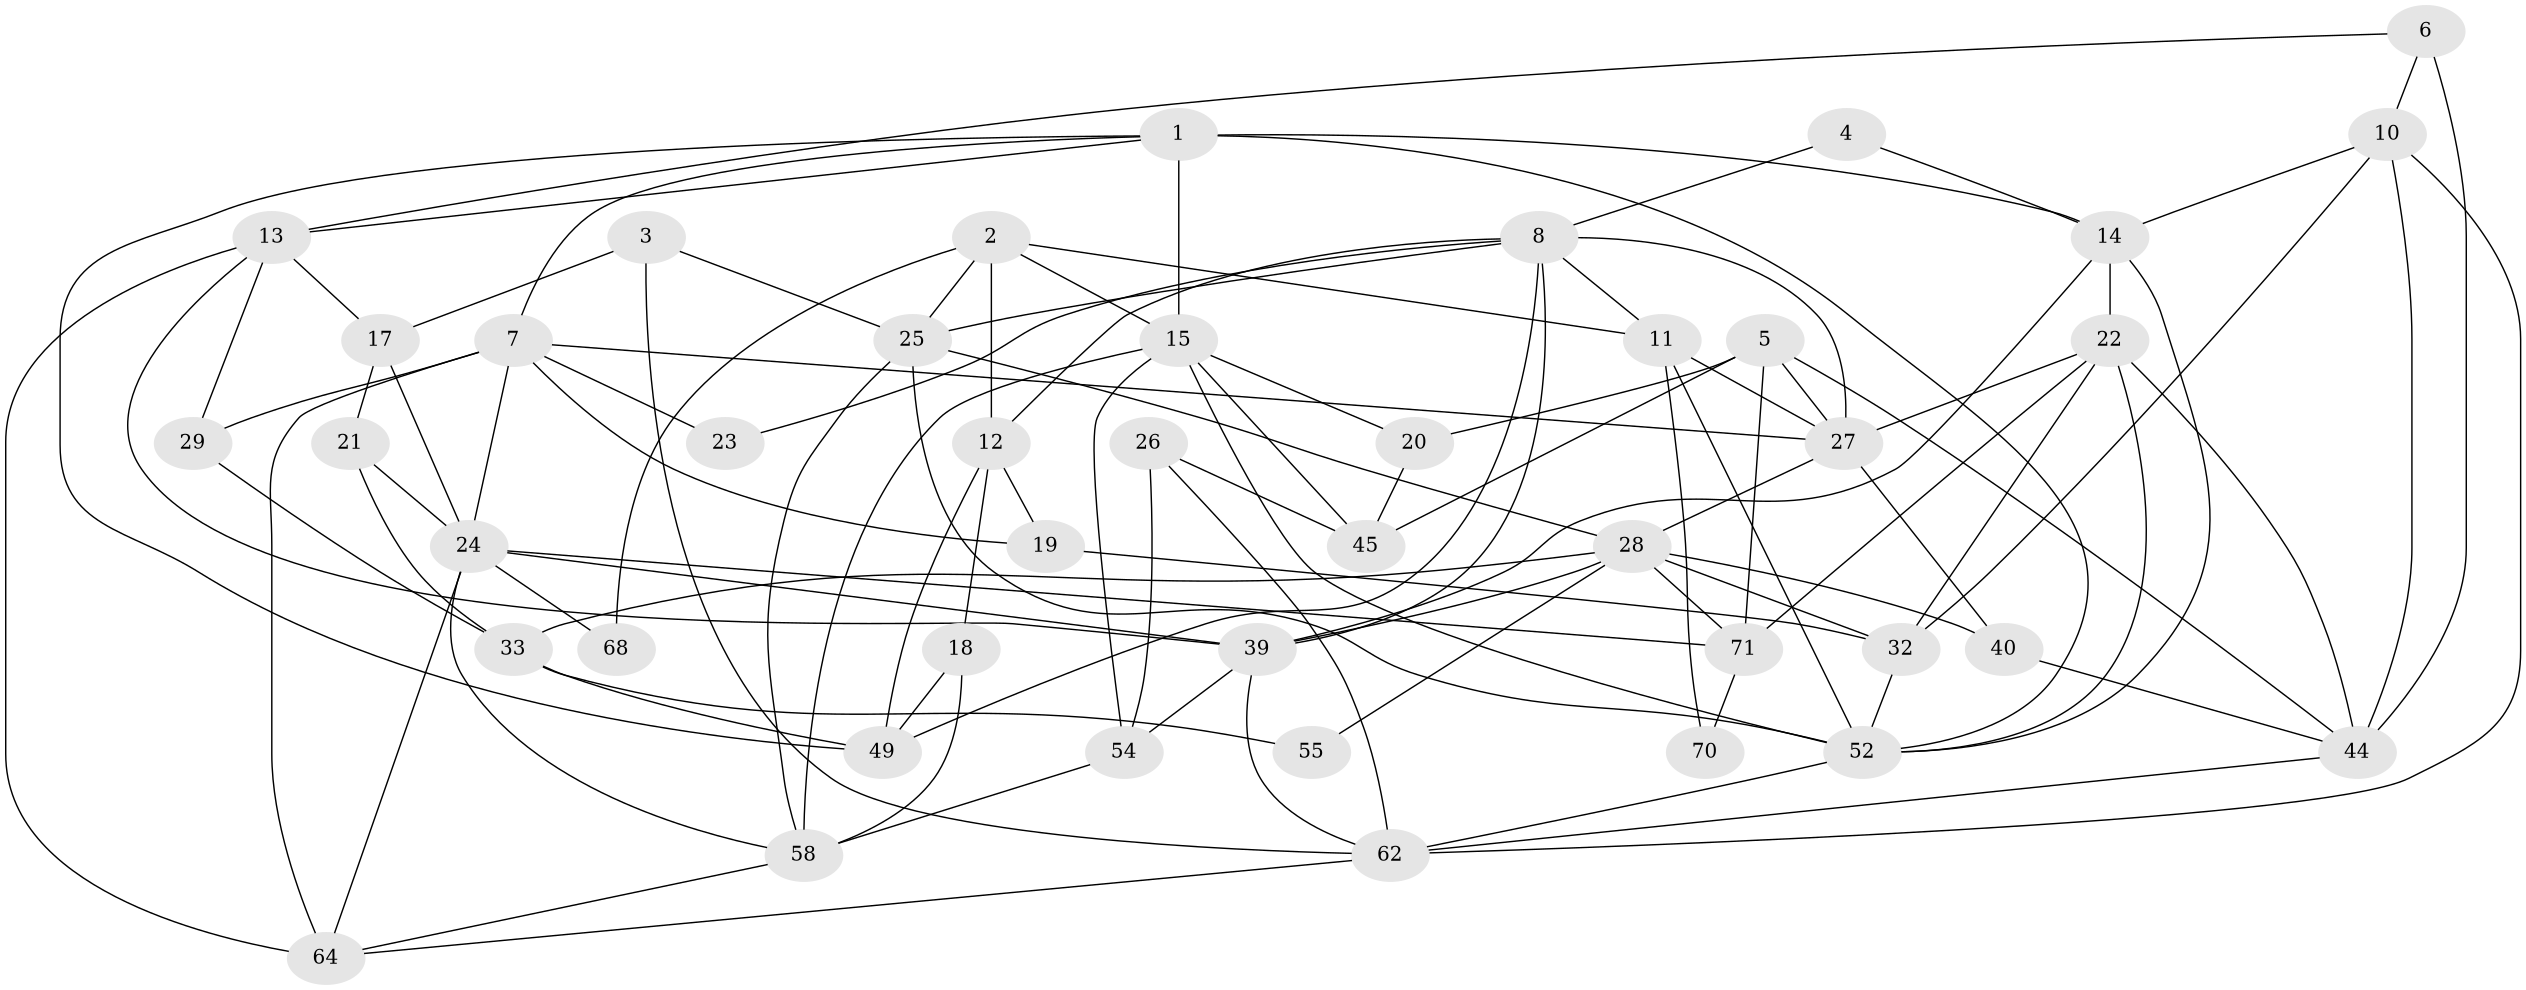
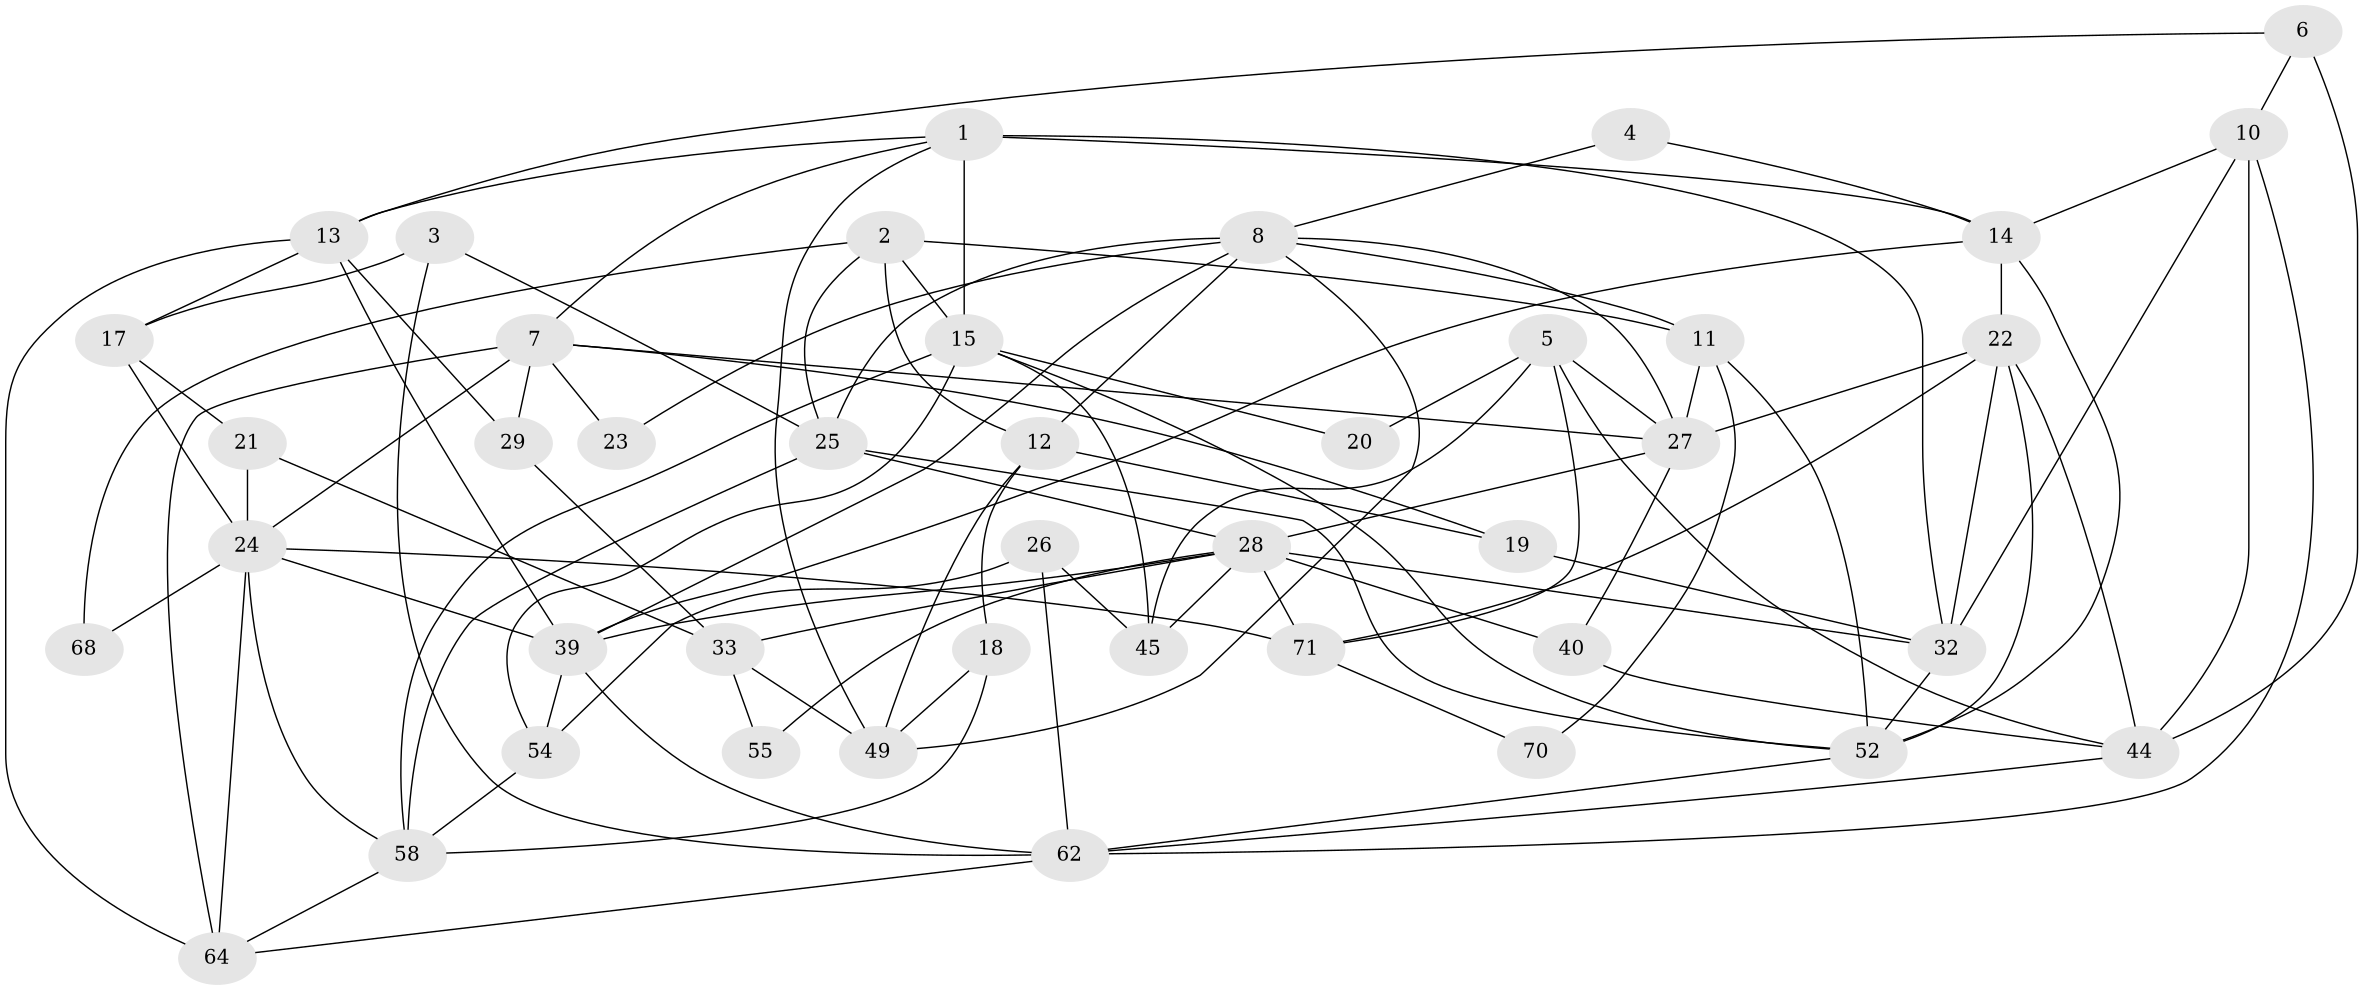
edge "1" -- "52": now "1" -- "32"
edge "20" -- "45": now "28" -- "45"
